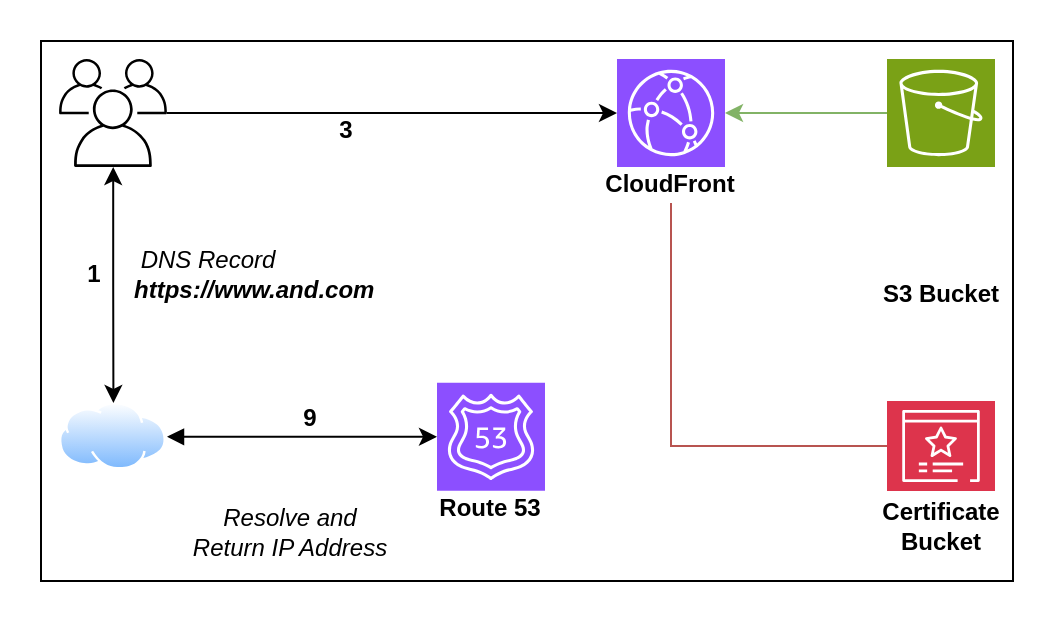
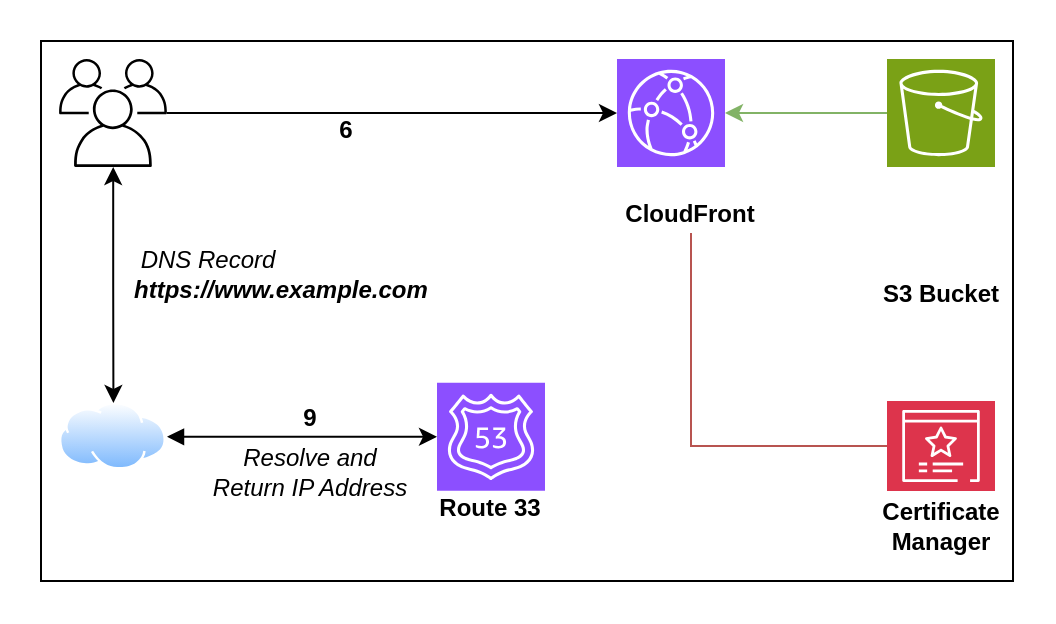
node "3": label "3" -> "6"
node "CloudFront": moved (671, 185) -> (691, 215)
node "1": removed
node "DNS Record https://www.and.com": label "DNS Record https://www.and.com" -> "DNS Record https://www.example.com"
node "Route 53": label "Route 53" -> "Route 33"
node "Certificate Bucket": label "Certificate Bucket" -> "Certificate Manager"
node "Resolve and Return IP Address": moved (291, 533) -> (311, 473)
